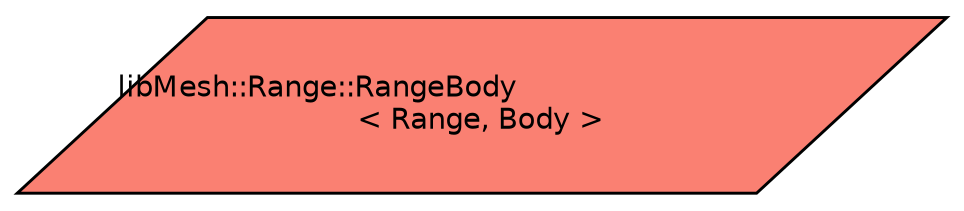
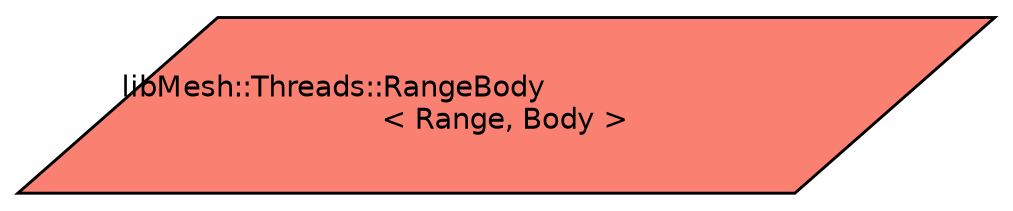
node "libMesh::Range::RangeBody < Range, Body >": label "libMesh::Range::RangeBody < Range, Body >" -> "libMesh::Threads::RangeBody < Range, Body >"
